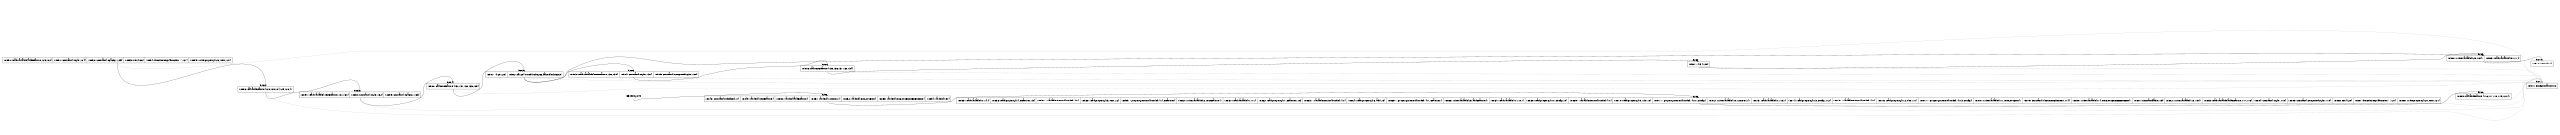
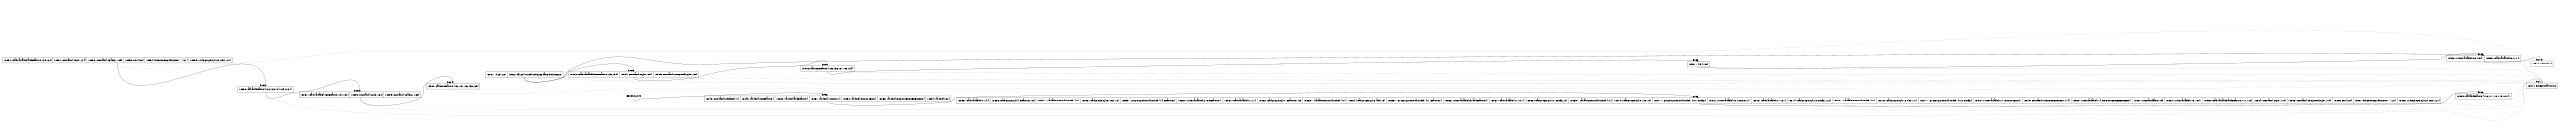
edge "18900: call-testFeature [v30,v31,v32,v33,v29]" -> "18901: ![v29,v28]": removed
